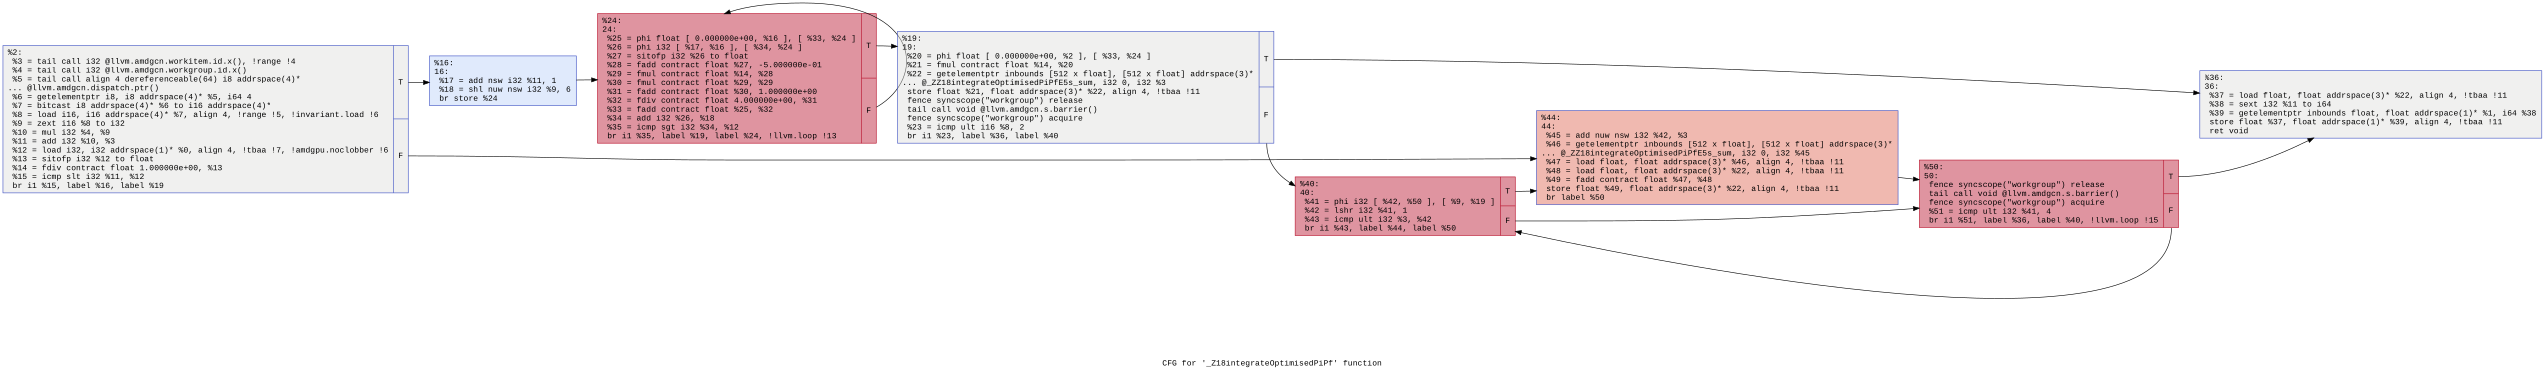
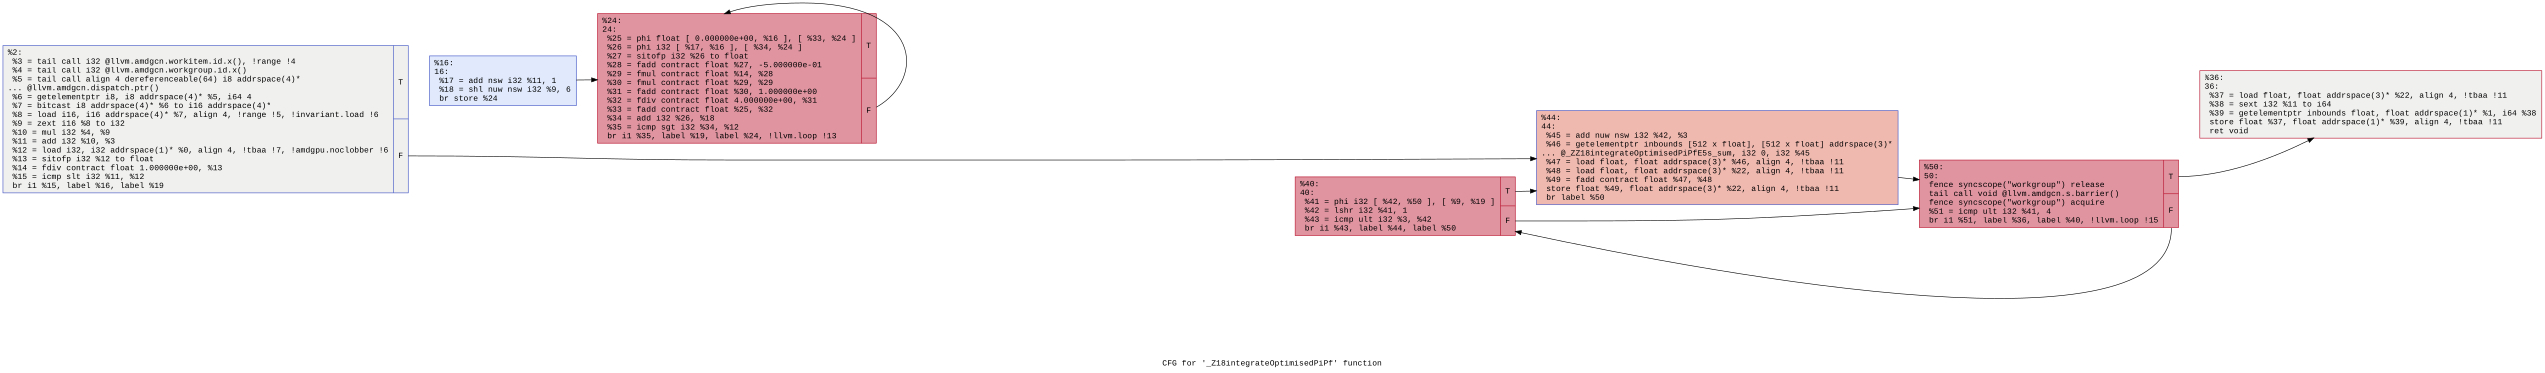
edge "%2:" -> "%16:": removed
node "%19:": removed
node "%36:": color #3d50c3ff -> #b70d28ff
